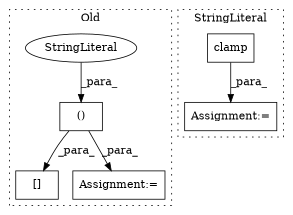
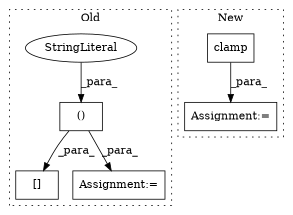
cluster "StringLiteral": label "StringLiteral" -> "New"
